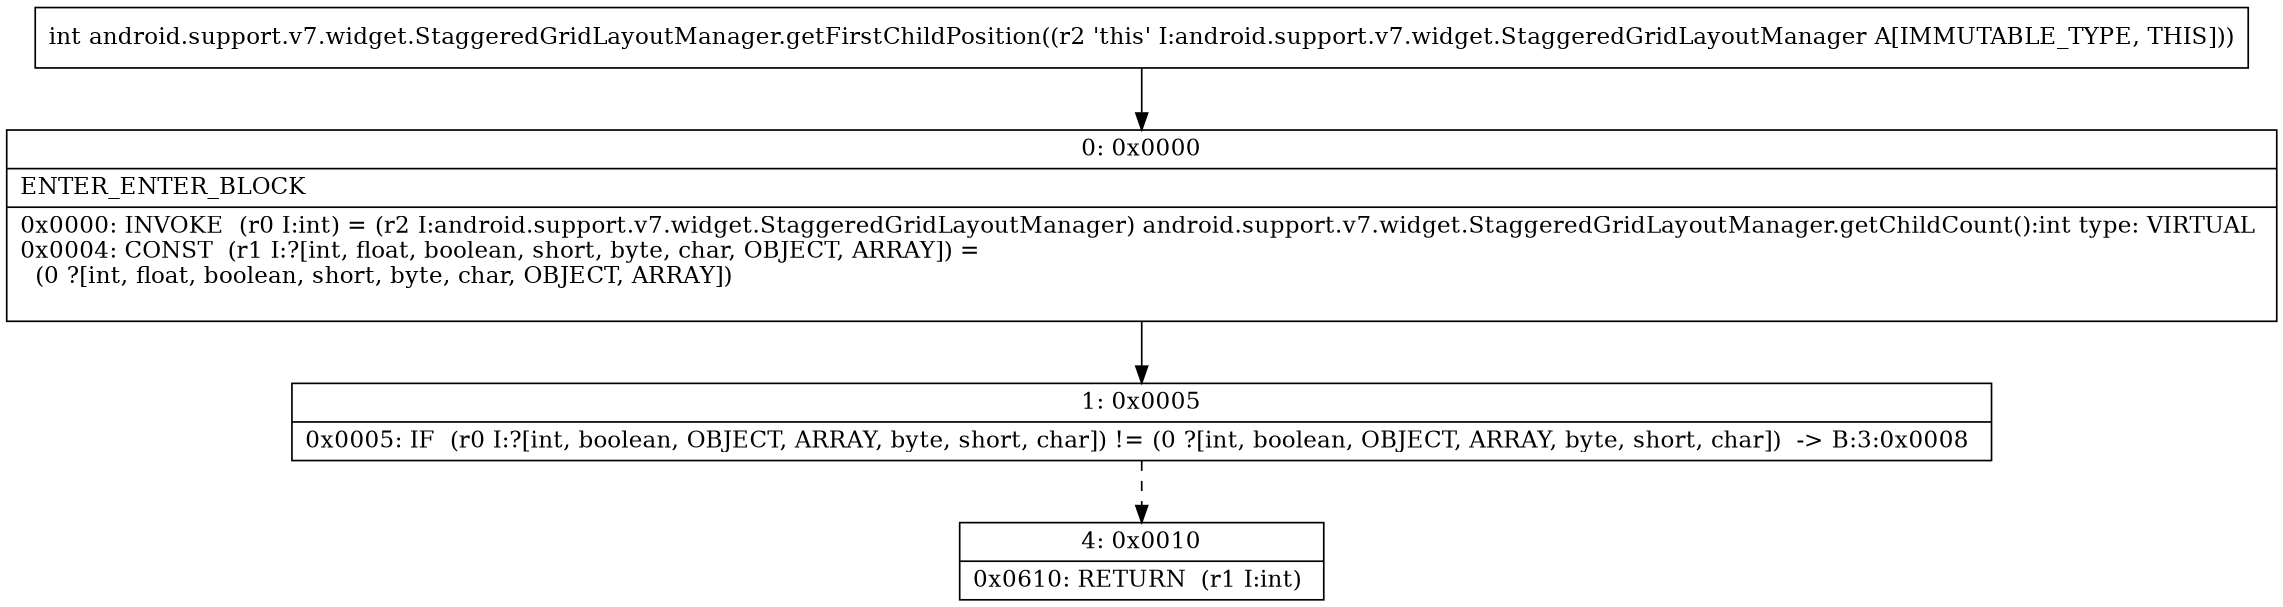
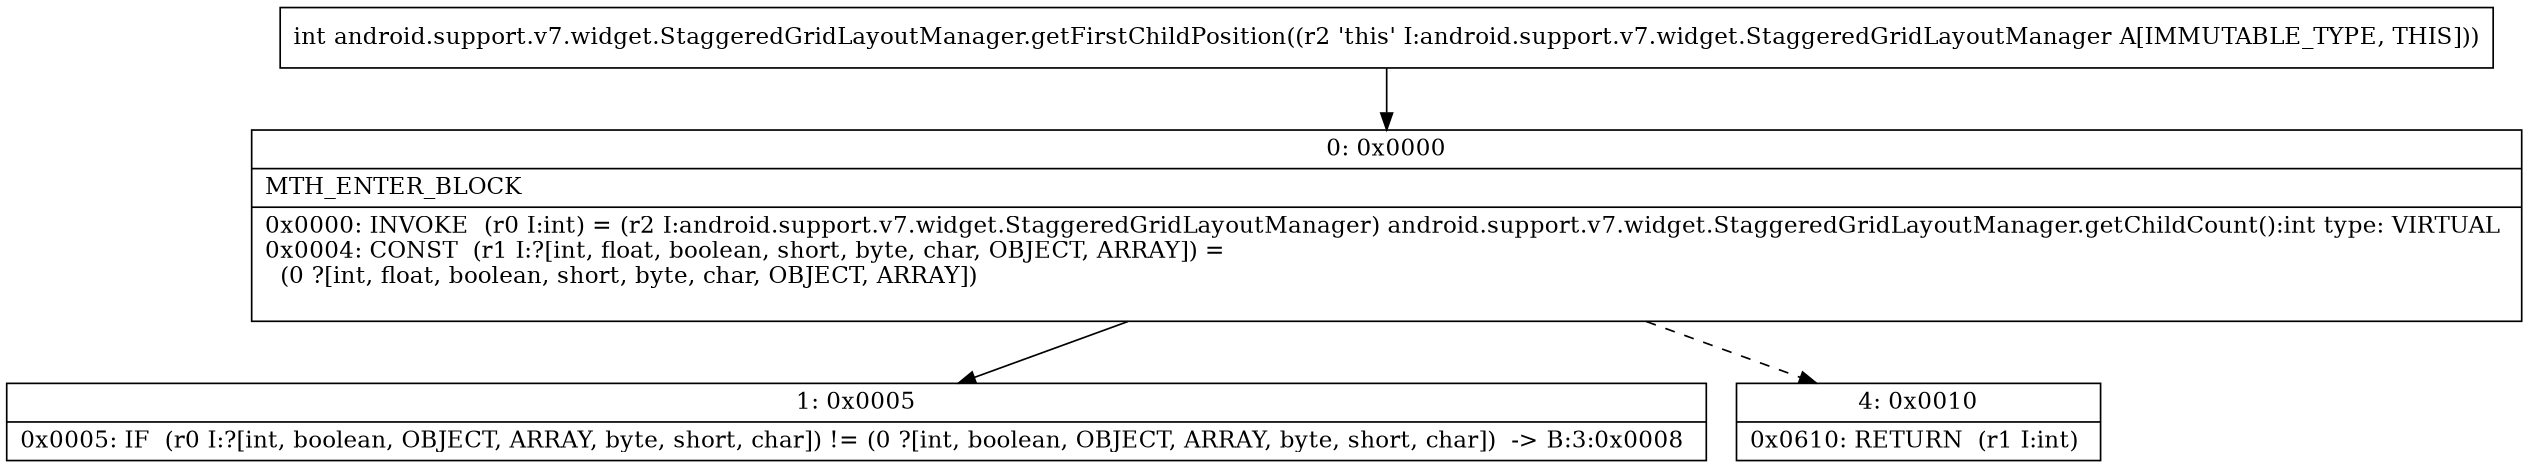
node "0: 0x0000": text "ENTER_ENTER_BLOCK" -> "MTH_ENTER_BLOCK"
edge "1: 0x0005" -> "4: 0x0010": now "0: 0x0000" -> "4: 0x0010"
